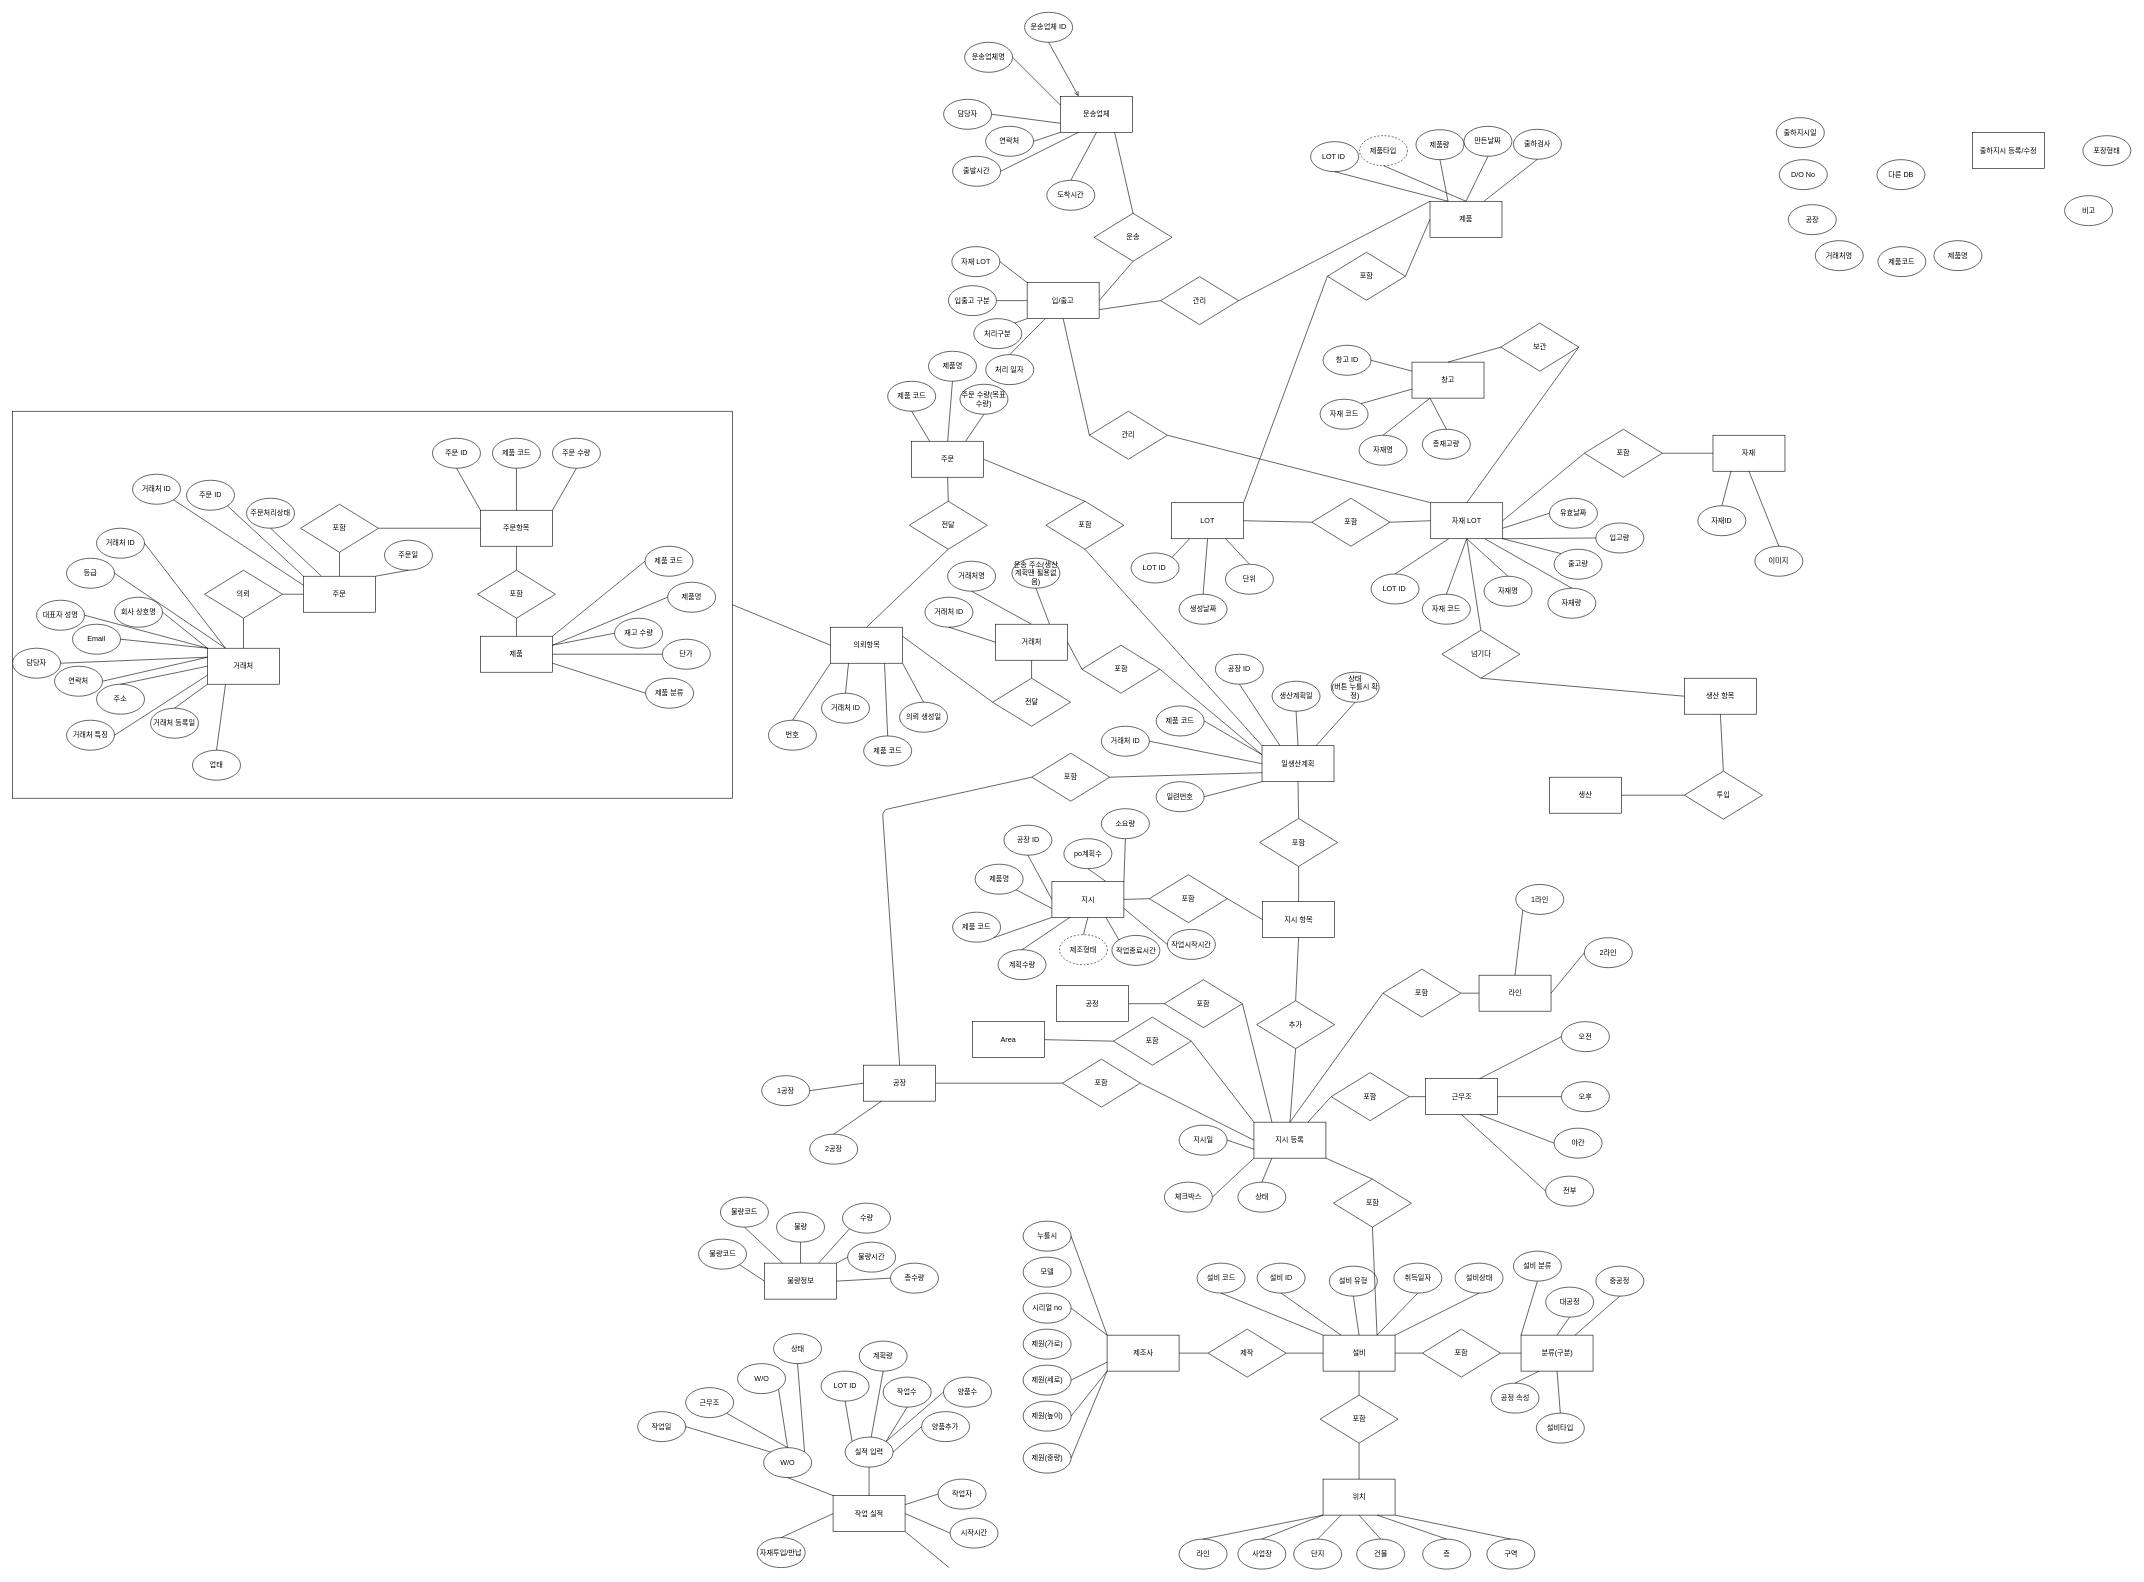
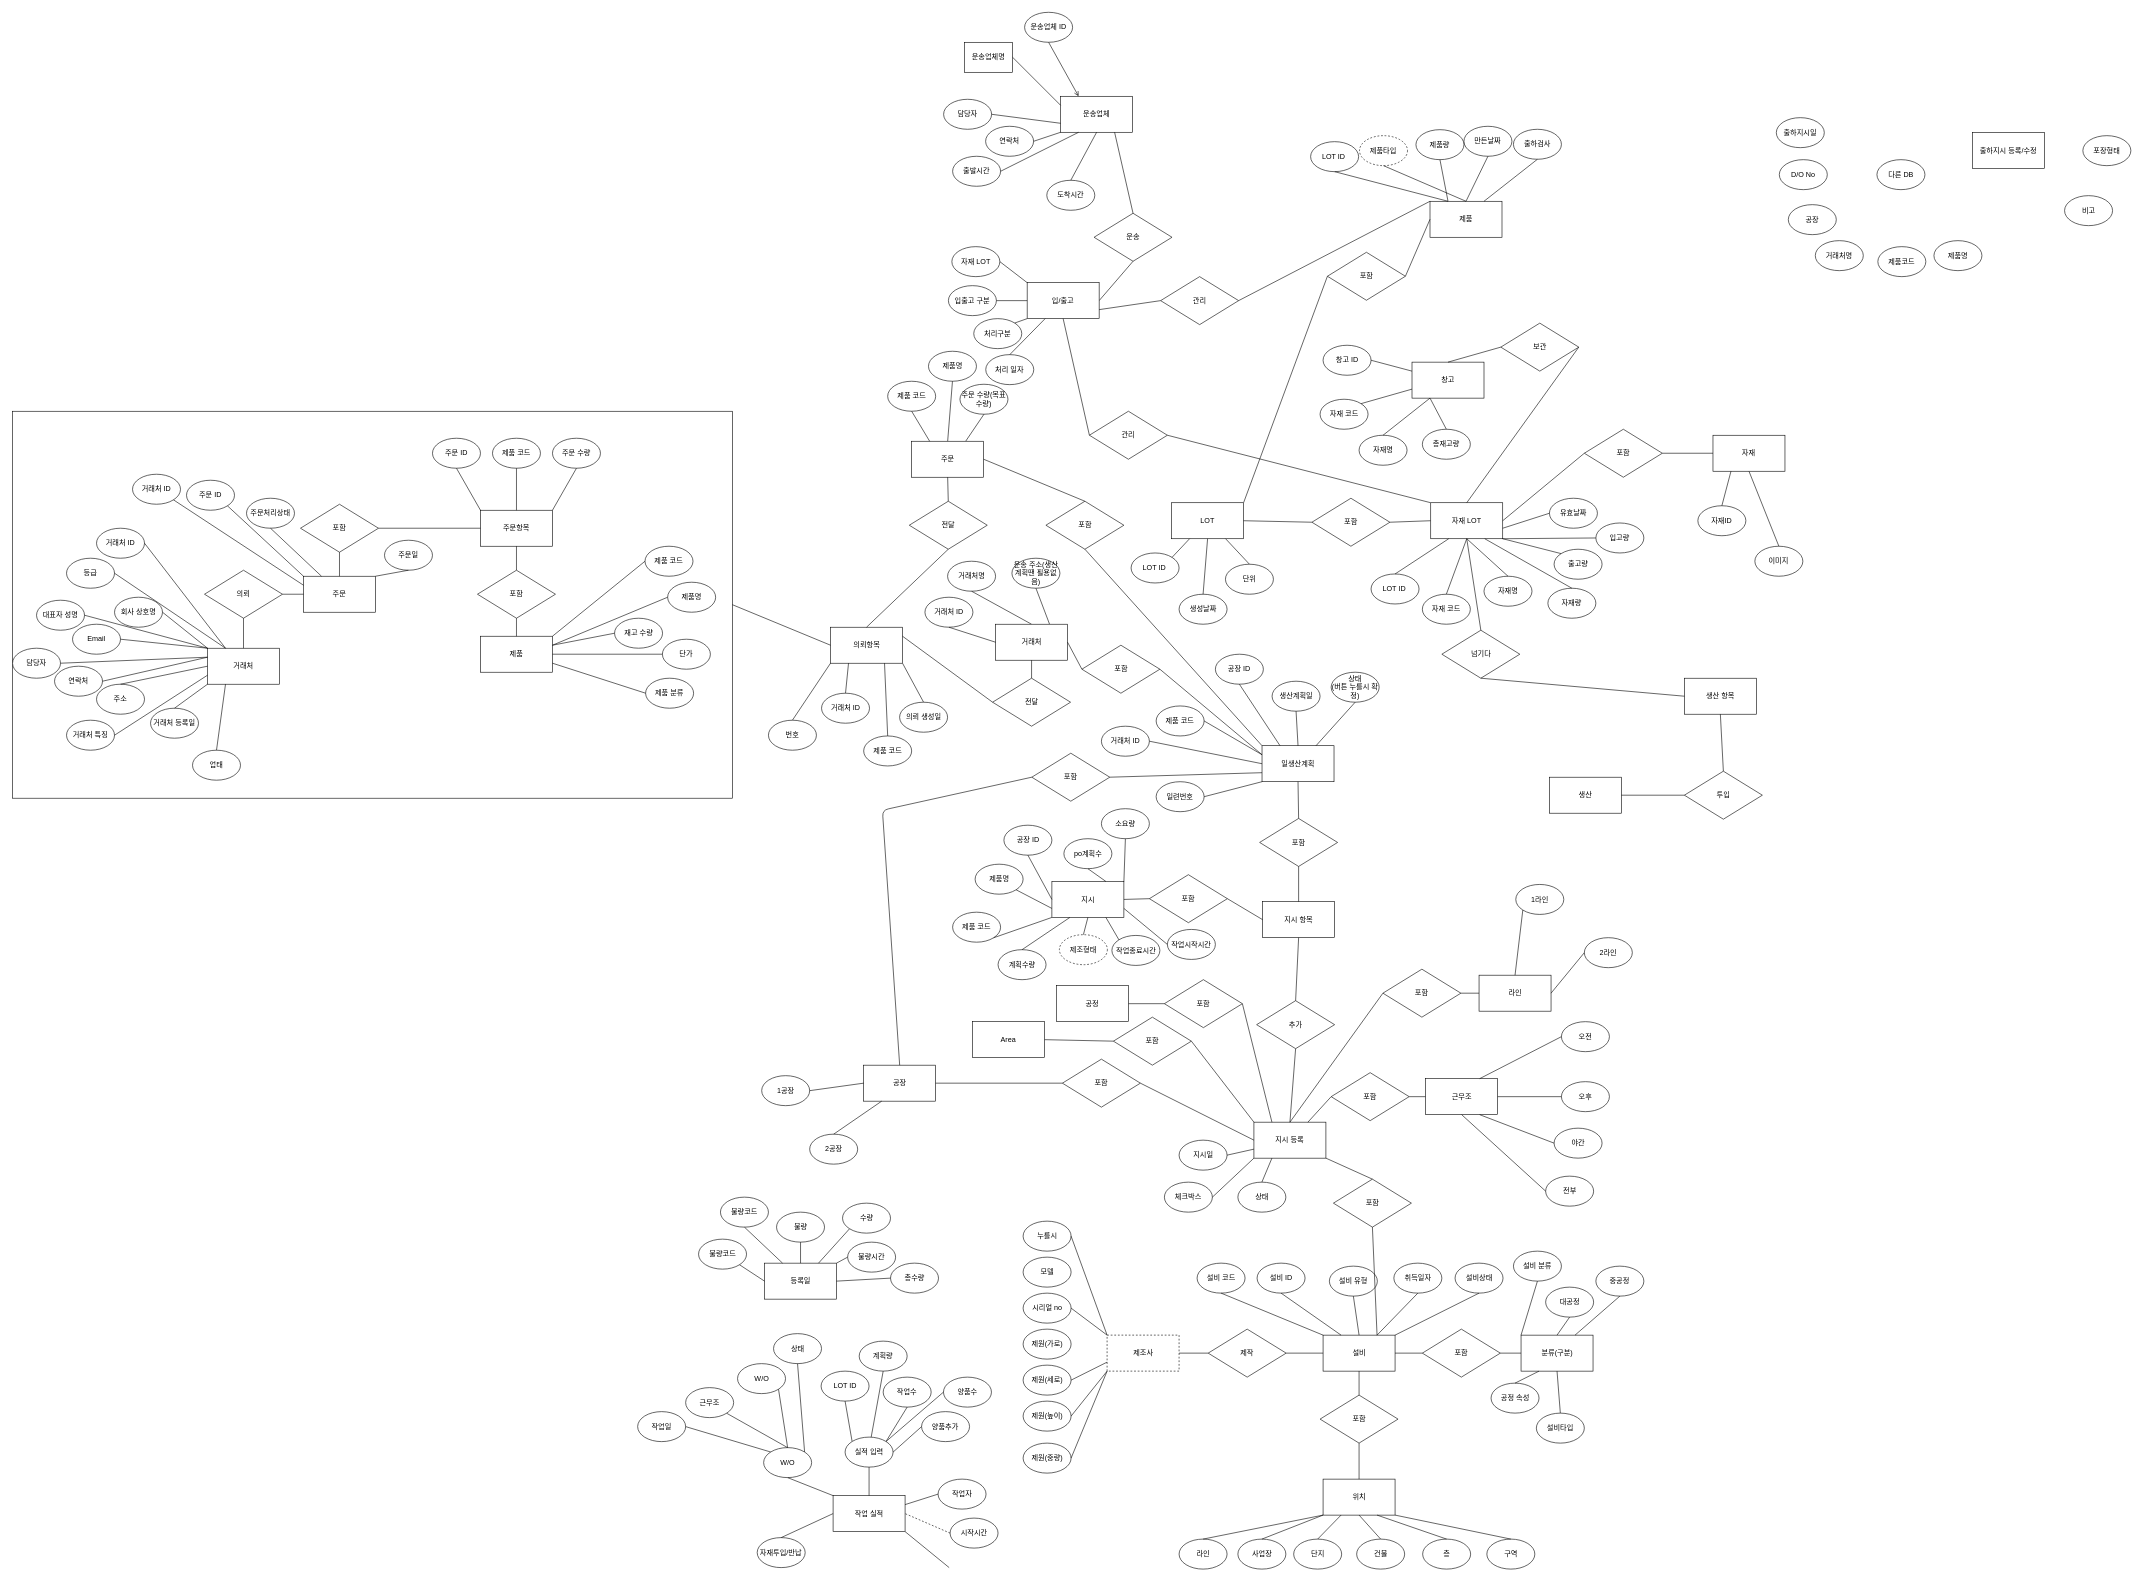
node "운송업체명": shape ellipse -> rectangle
node "지시일": moved (1203, 1140) -> (1203, 1155)
node "불량정보": label "불량정보" -> "등록일"
node "제조사": style solid -> dashed
edge "작업 실적" -- "시작시간": style solid -> dashed
